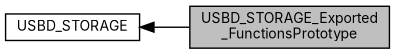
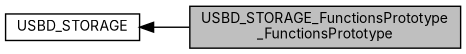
node "USBD_STORAGE_Exported _FunctionsPrototype": label "USBD_STORAGE_Exported _FunctionsPrototype" -> "USBD_STORAGE_FunctionsPrototype _FunctionsPrototype"
